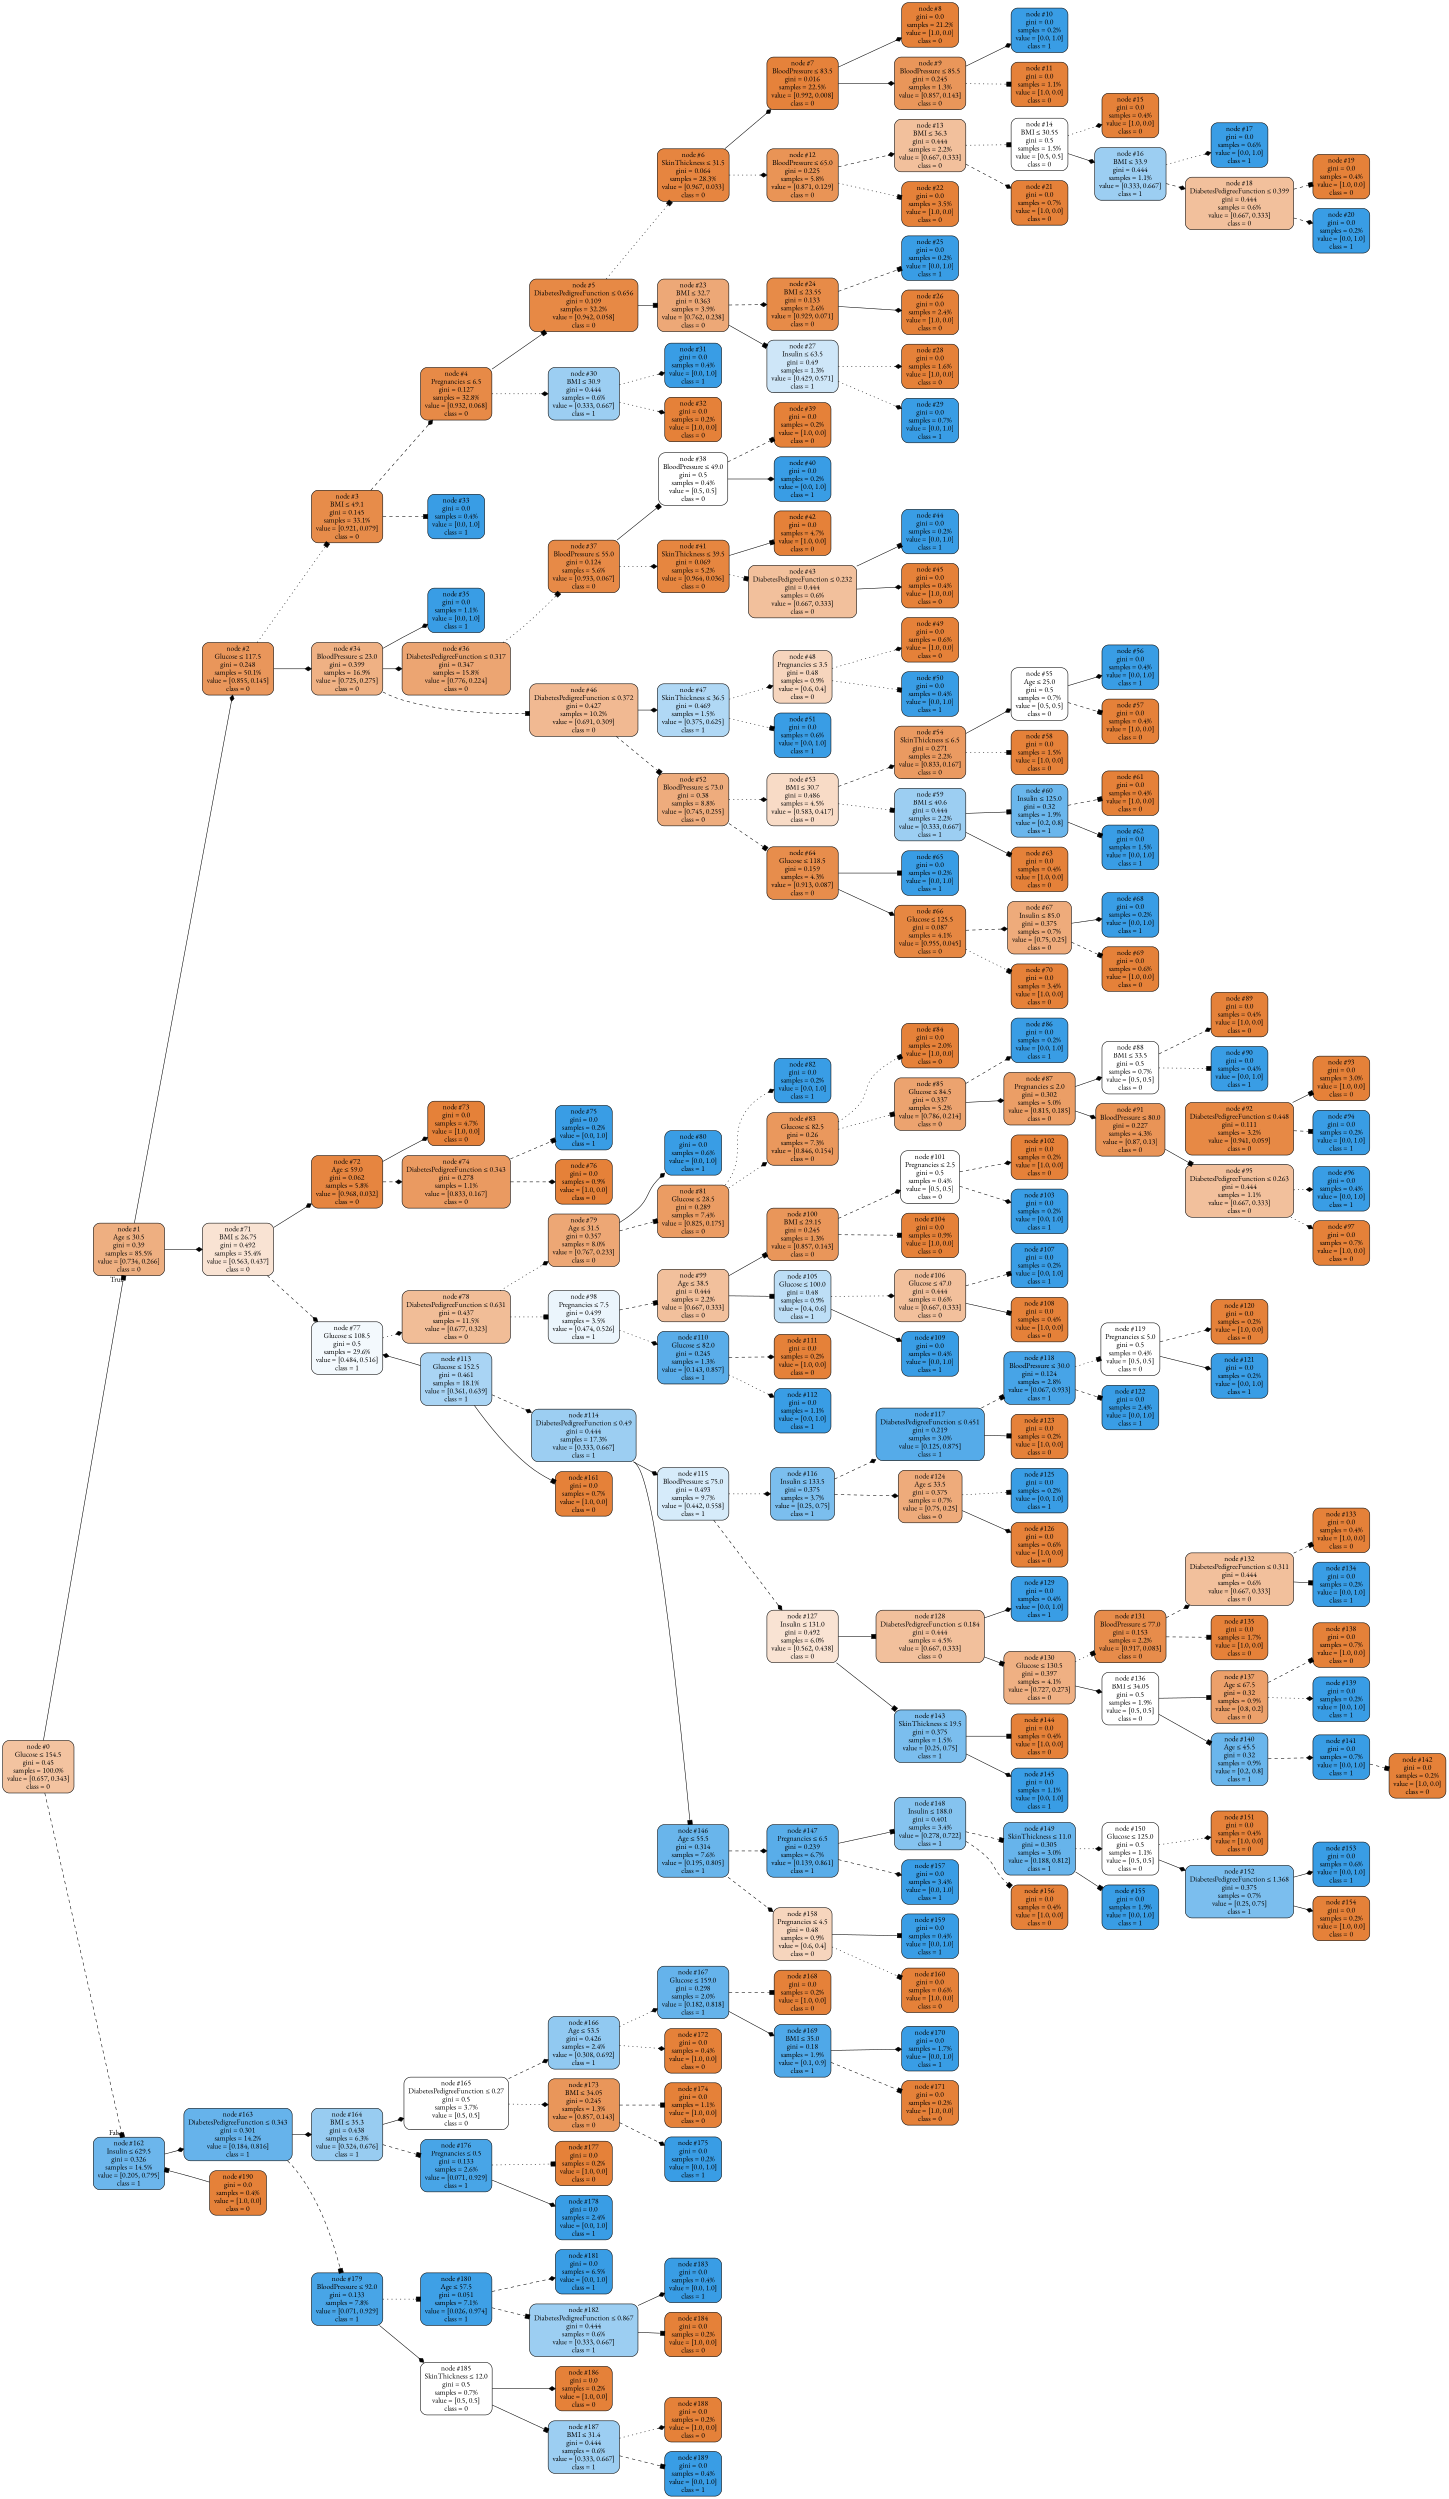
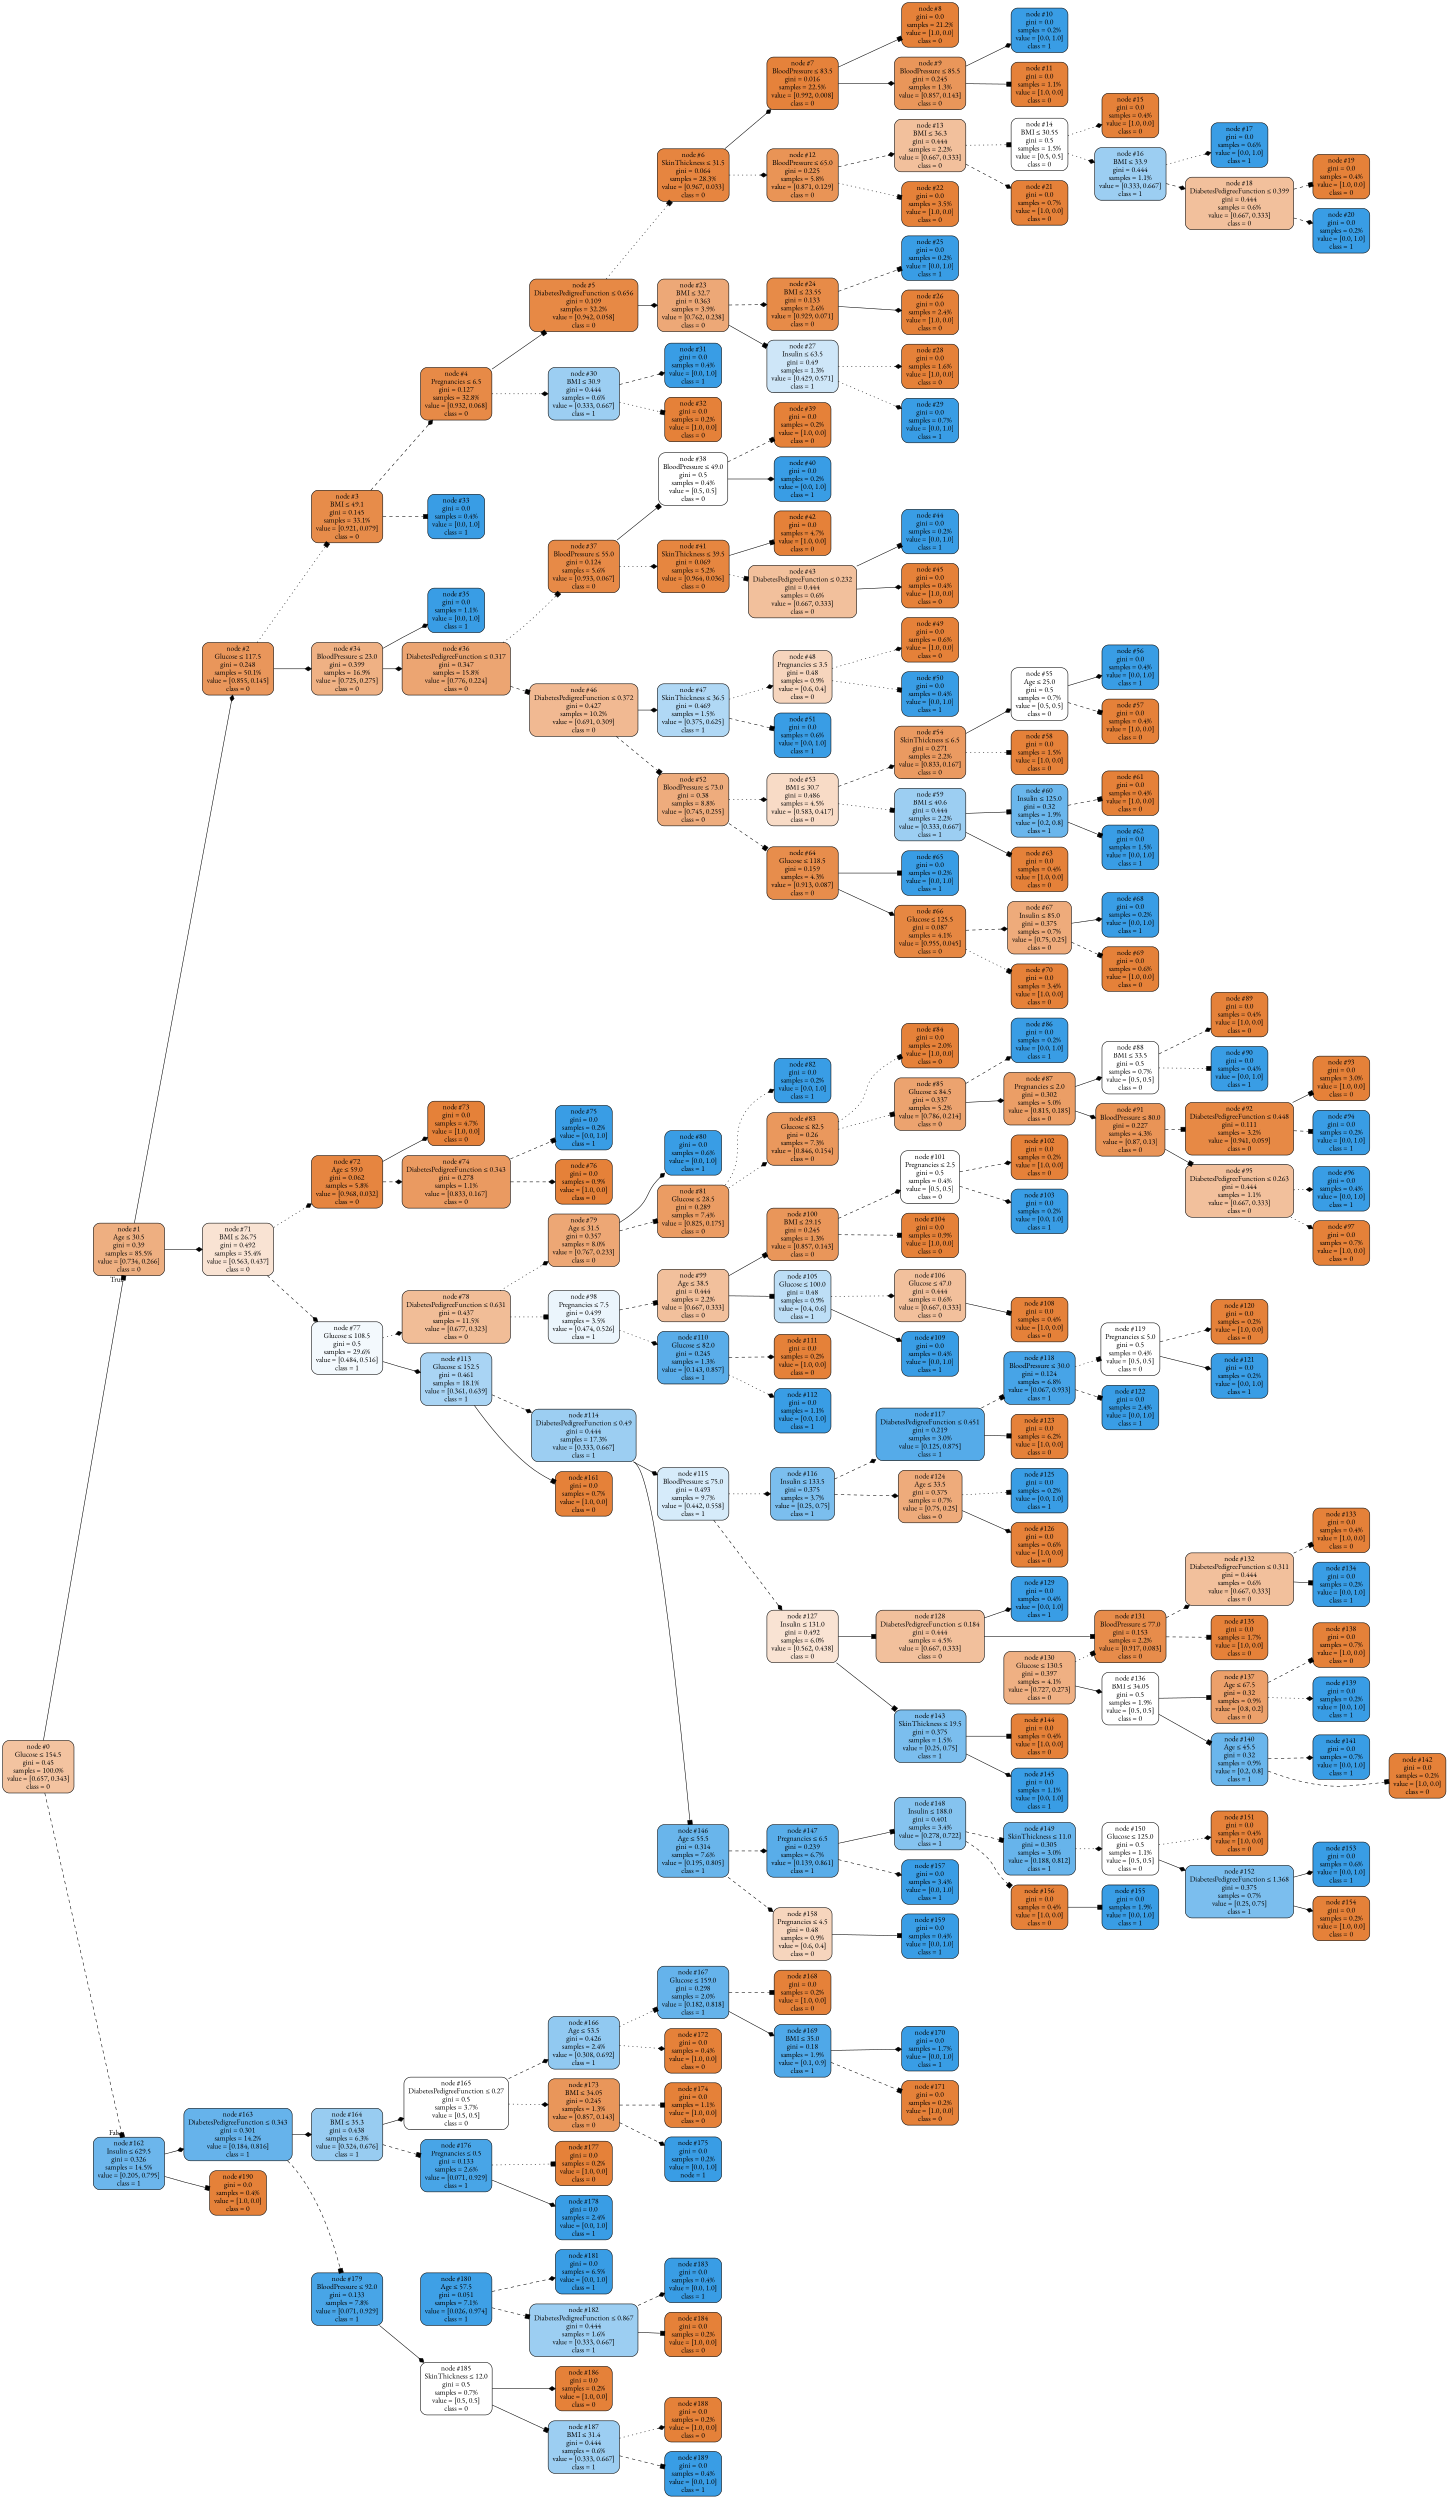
edge "node #7" -> "node #8": arrowhead diamond -> box
edge "node #9" -> "node #11": style dotted -> solid
edge "node #14" -> "node #16": style solid -> dotted
edge "node #5" -> "node #23": arrowhead box -> diamond
edge "node #30" -> "node #31": style dotted -> dashed
edge "node #30" -> "node #32": arrowhead diamond -> box
edge "node #34" -> "node #46": now "node #36" -> "node #46"
edge "node #47" -> "node #51": style dotted -> dashed
edge "node #91" -> "node #92": added
edge "node #71" -> "node #72": style solid -> dotted
node "node #107": removed
edge "node #113" -> "node #77": reversed
node "node #118": text "samples = 2.8%" -> "samples = 6.8%"
node "node #123": text "samples = 0.2%" -> "samples = 6.2%"
edge "node #128" -> "node #130": now "node #128" -> "node #131"
edge "node #141" -> "node #142": now "node #140" -> "node #142"
edge "node #149" -> "node #155": now "node #156" -> "node #155"
node "node #160": removed
edge "node #166" -> "node #167": arrowhead diamond -> box
node "node #175": text "class = 1" -> "node = 1"
edge "node #190" -> "node #162": reversed
edge "node #179" -> "node #180": removed
edge "node #182" -> "node #183": style solid -> dashed
node "node #182": text "samples = 0.6%" -> "samples = 1.6%"
